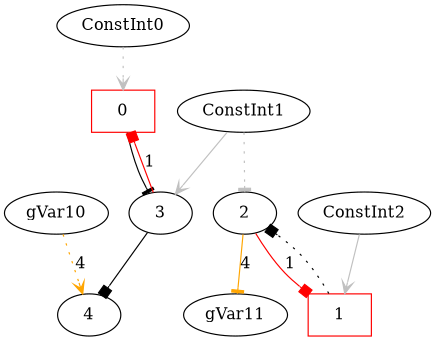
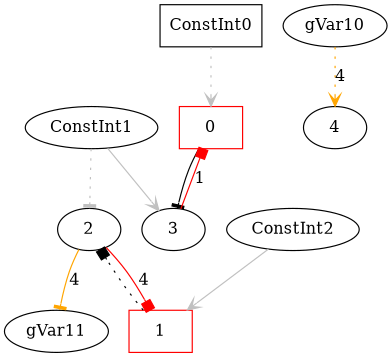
node "ConstInt0": shape ellipse -> box
edge "3" -> "4": removed
edge "2" -> "1": label "1" -> "4"
